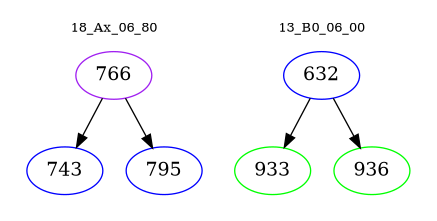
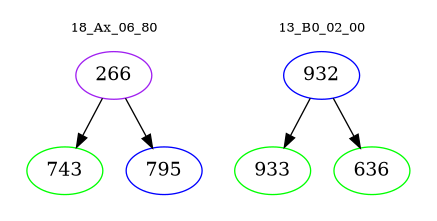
cluster "13_B0_06_00": label "13_B0_06_00" -> "13_B0_02_00"
node "766": label "766" -> "266"
node "632": label "632" -> "932"
node "743": color blue -> green
node "936": label "936" -> "636"
